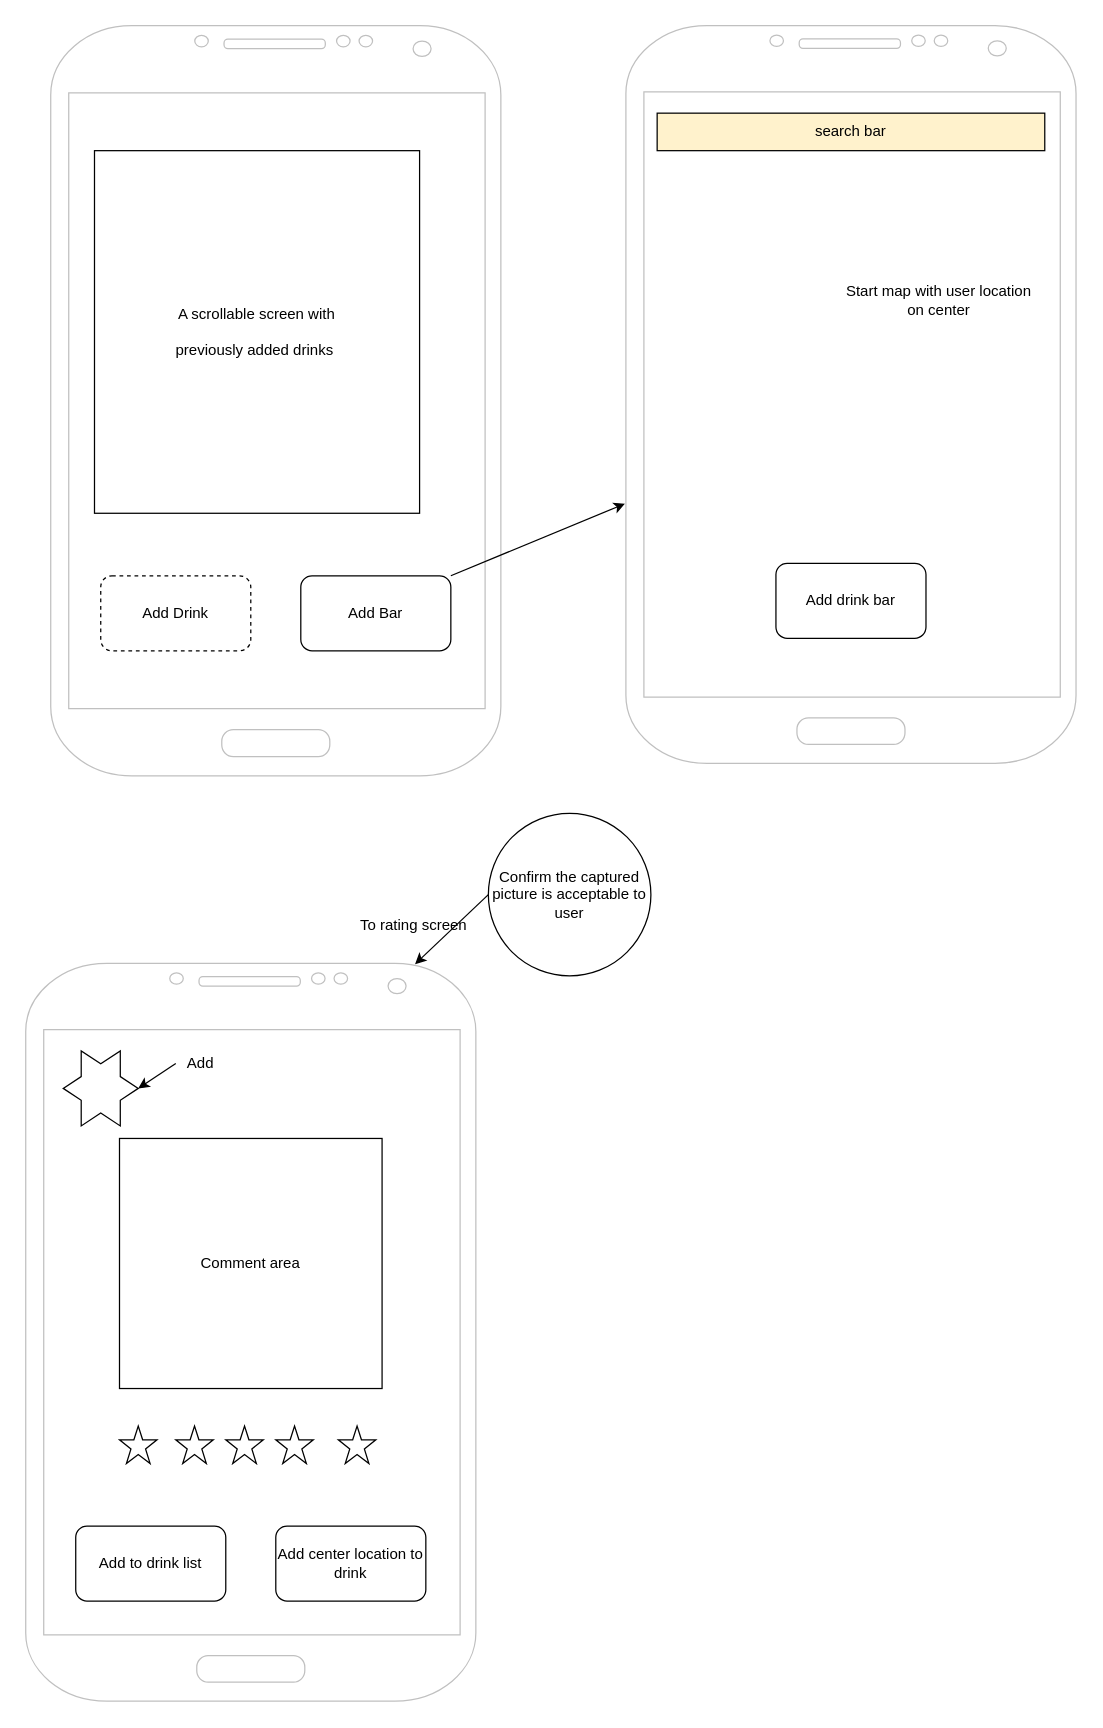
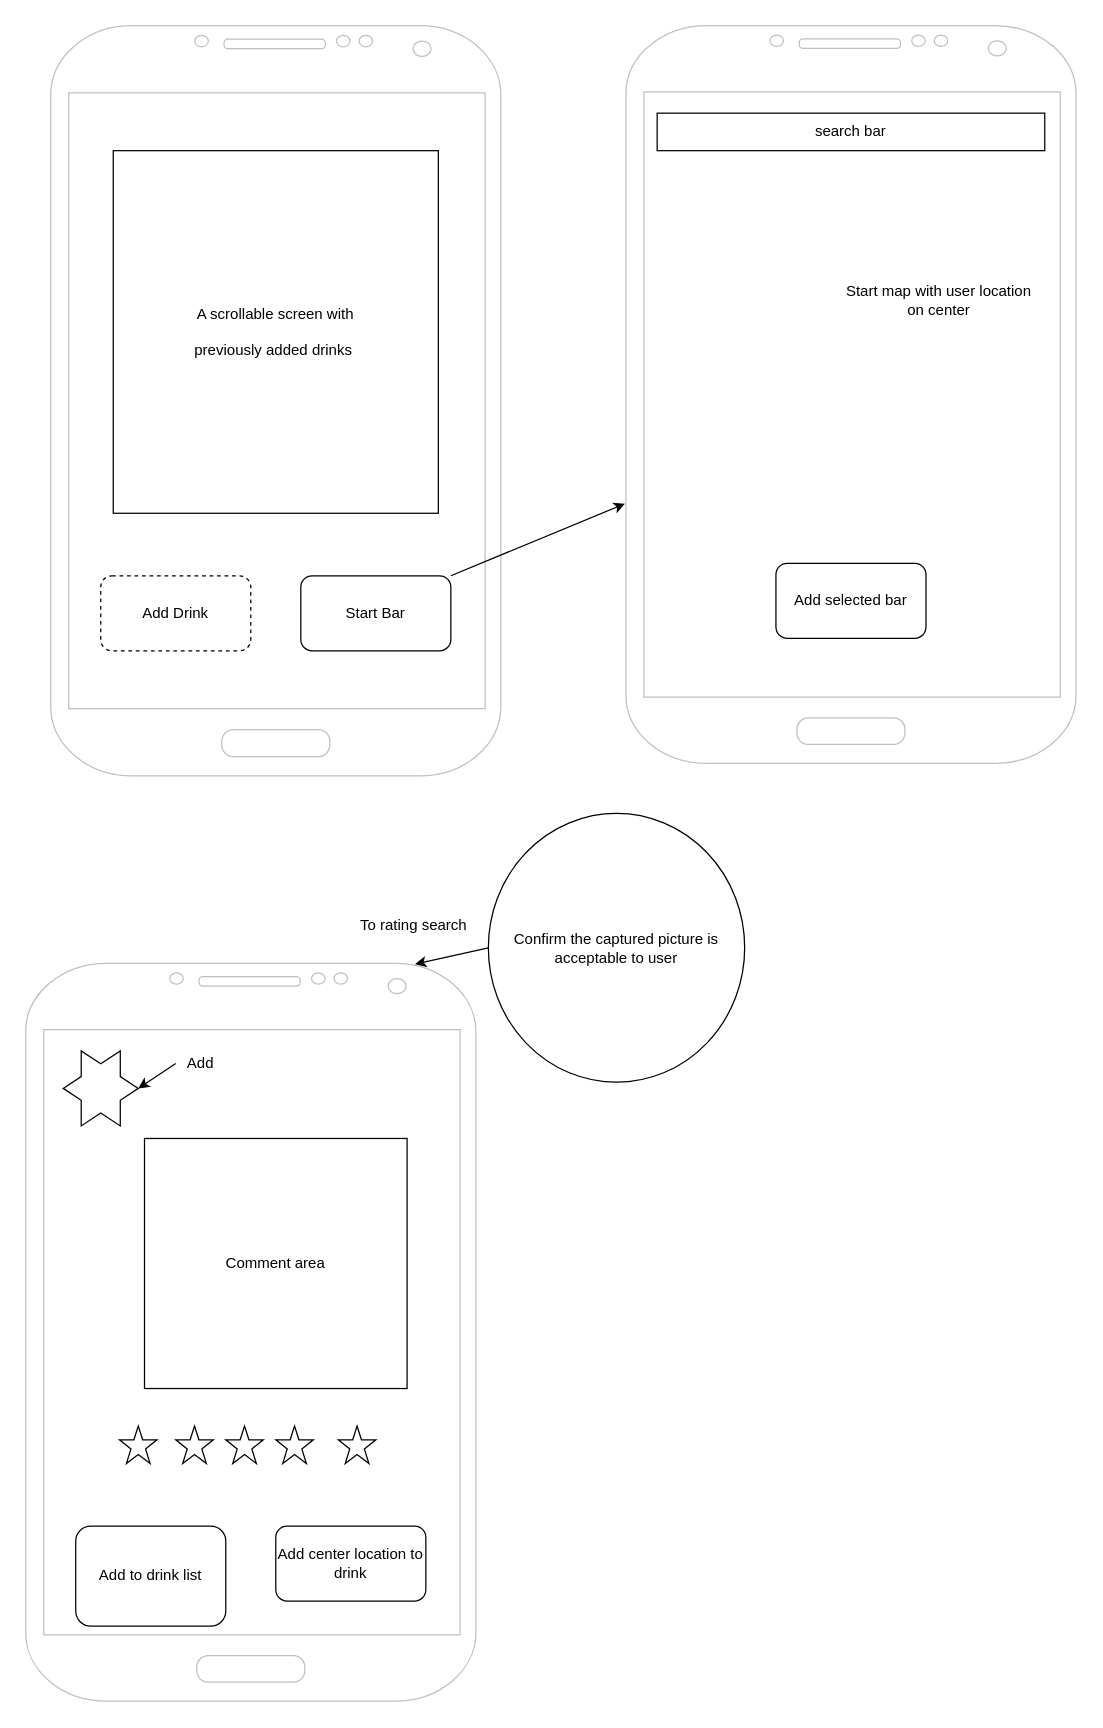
node "search bar": fillcolor #fff2cc -> #ffffff
node "A scrollable screen with previously added drinks": moved (257, 332) -> (276, 332)
node "Add drink bar": label "Add drink bar" -> "Add selected bar"
node "Add Bar": label "Add Bar" -> "Start Bar"
node "Confirm the captured picture is acceptable to user": size 163x163 -> 256x269
node "To rating screen": label "To rating screen" -> "To rating search"
node "Comment area": moved (251, 1263) -> (276, 1263)
node "Add to drink list": size 150x75 -> 150x100
